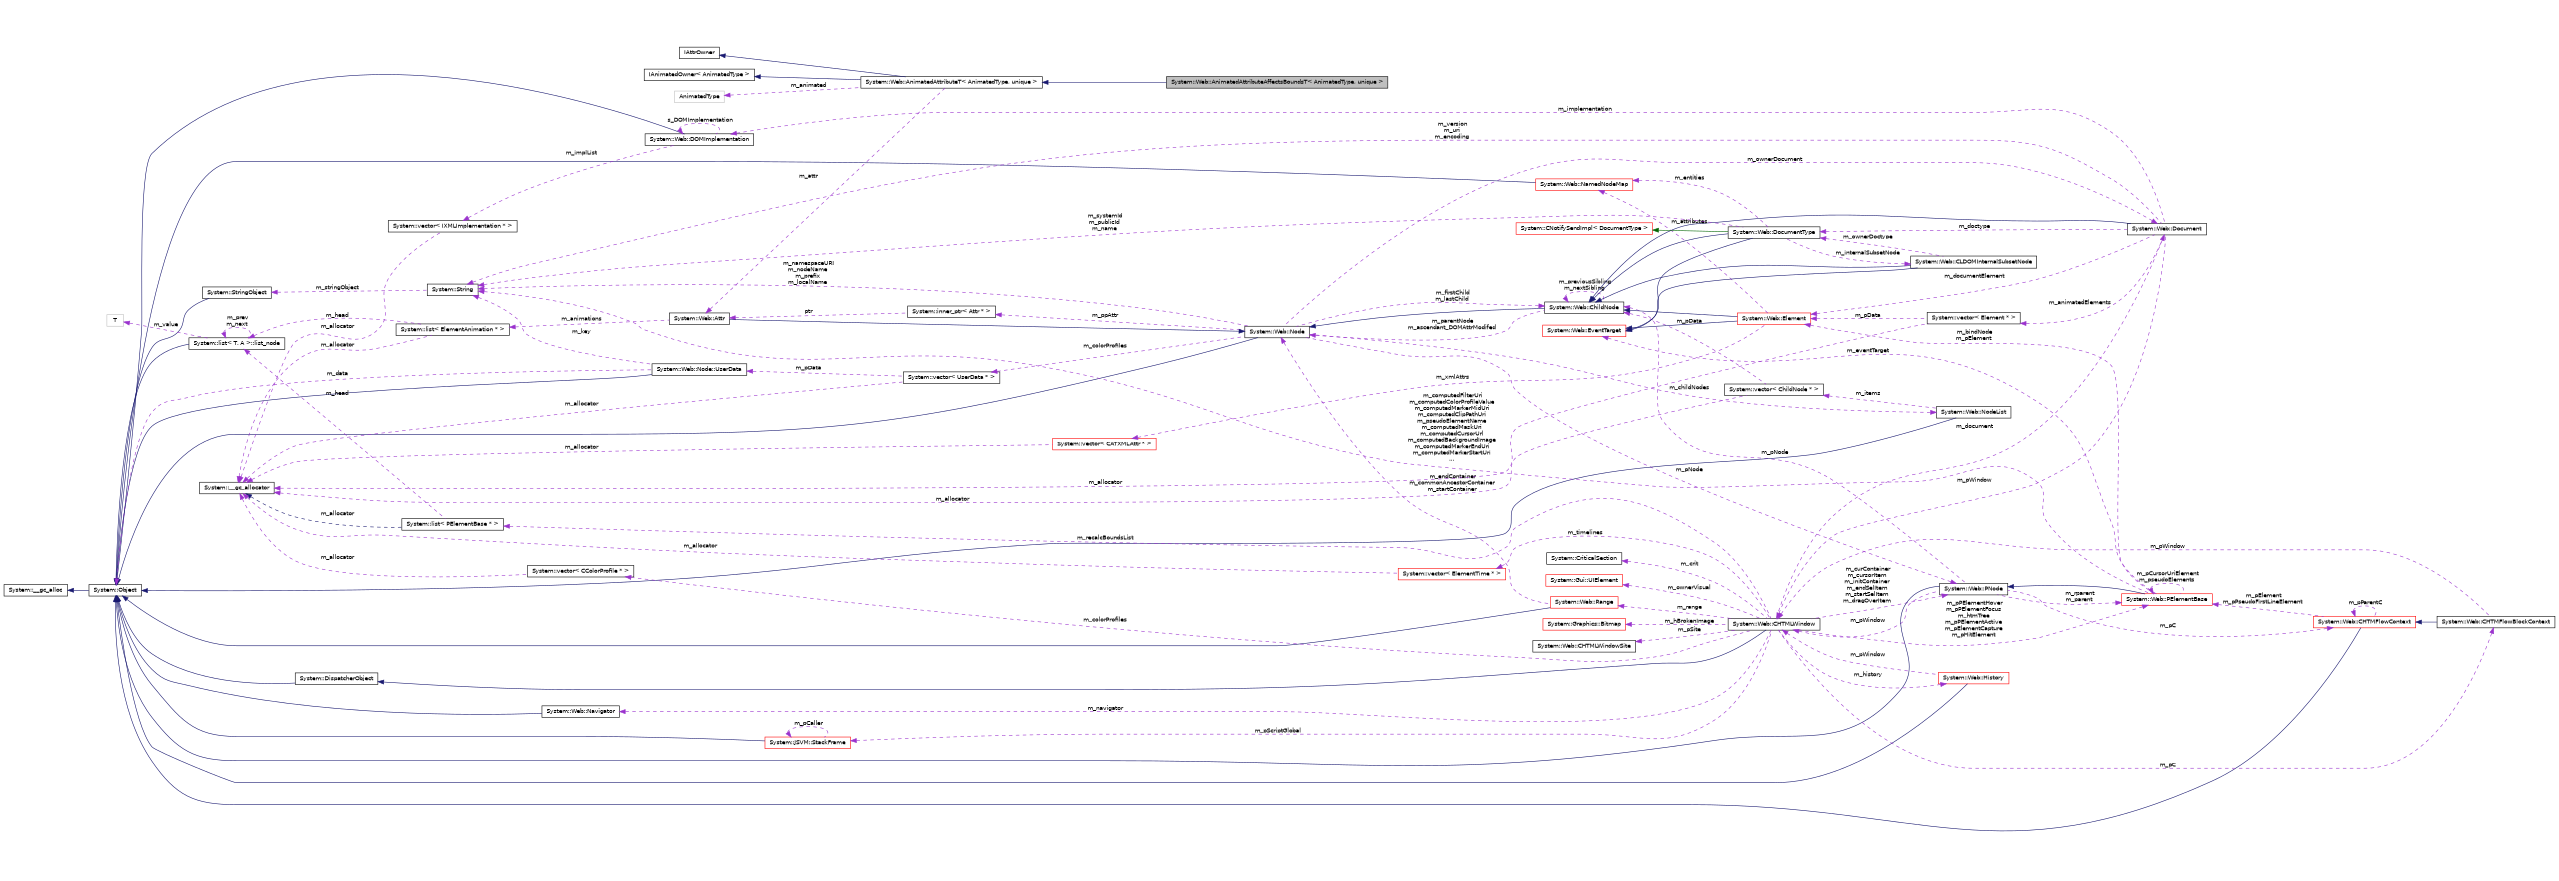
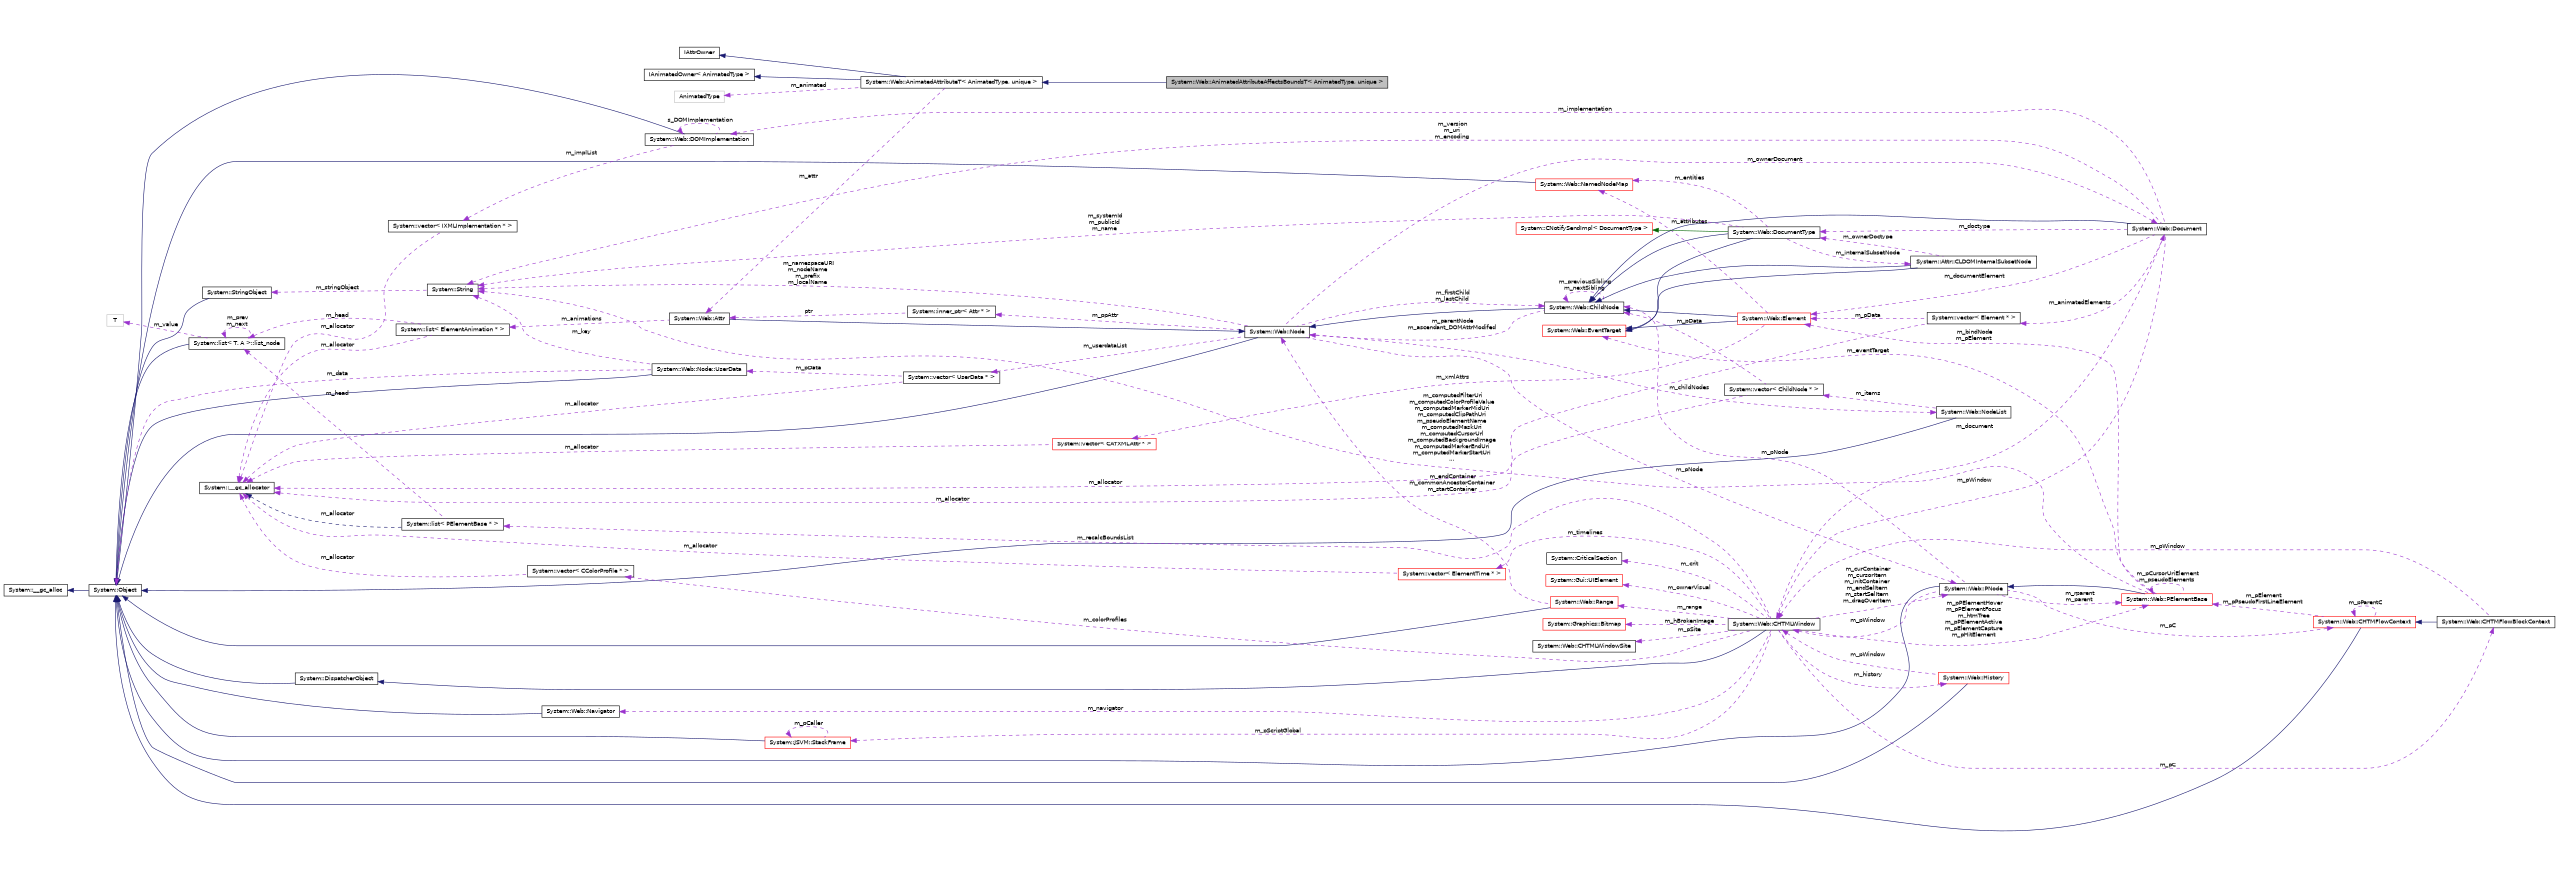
node "System::Web::CLDOMInternalSubsetNode": label "System::Web::CLDOMInternalSubsetNode" -> "System::Attr::CLDOMInternalSubsetNode"
edge "System::Web::Node" -> "System::vector< UserData * >": label " m_colorProfiles" -> " m_userdataList"
